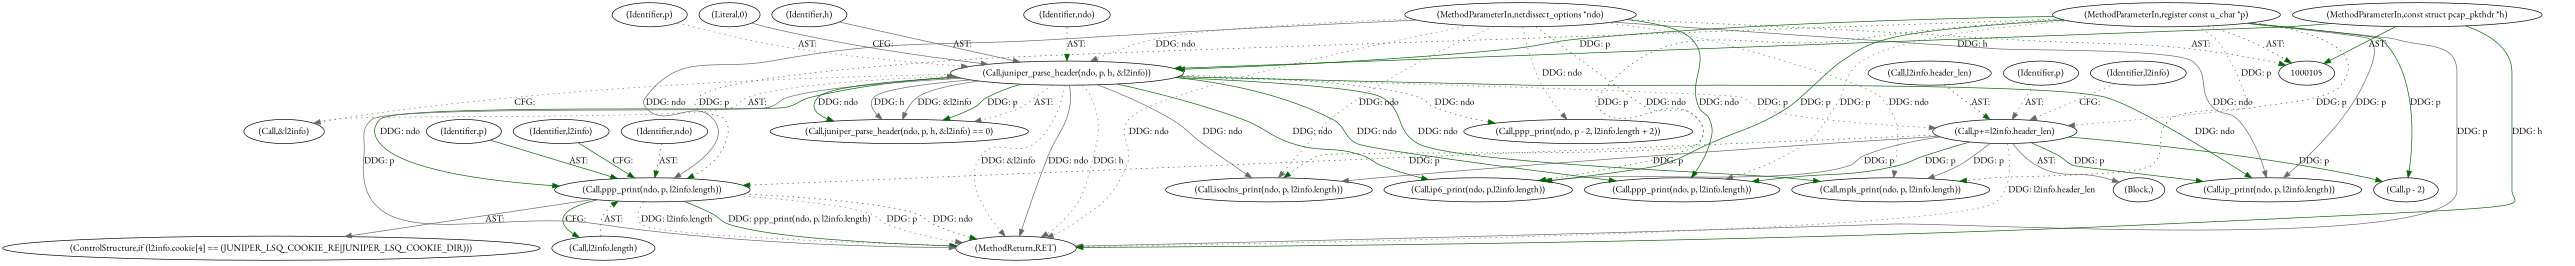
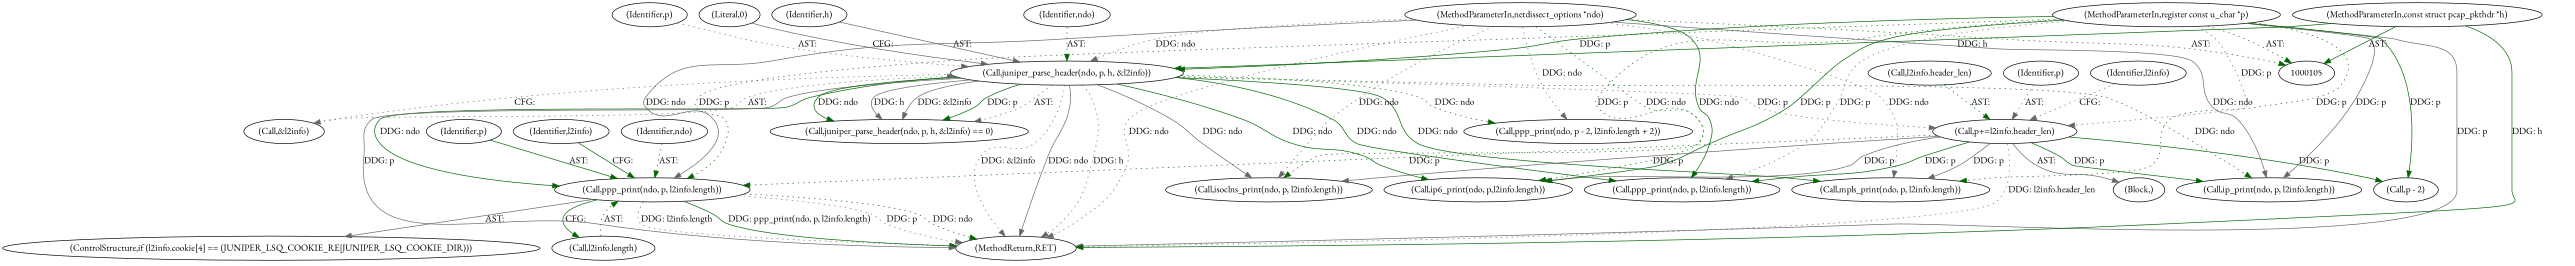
edge "(Call,juniper_parse_header(ndo, p, h, &l2info))" -> "(Call,ip_print(ndo, p, l2info.length))": style solid -> dotted
